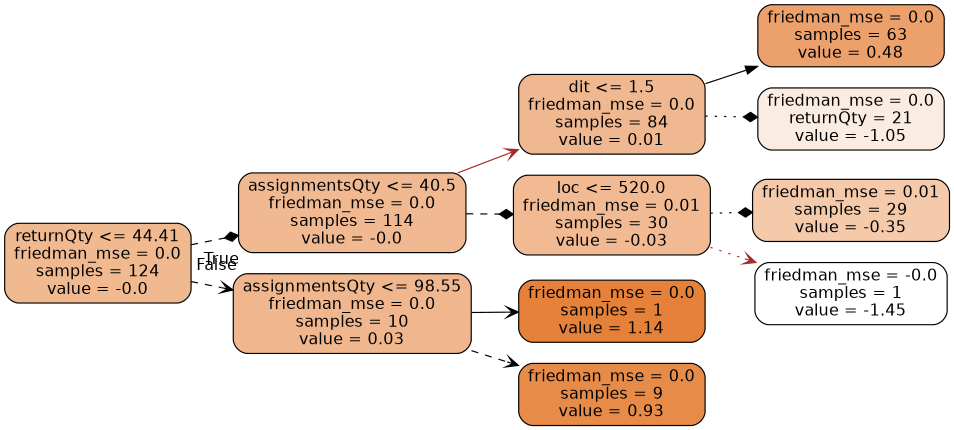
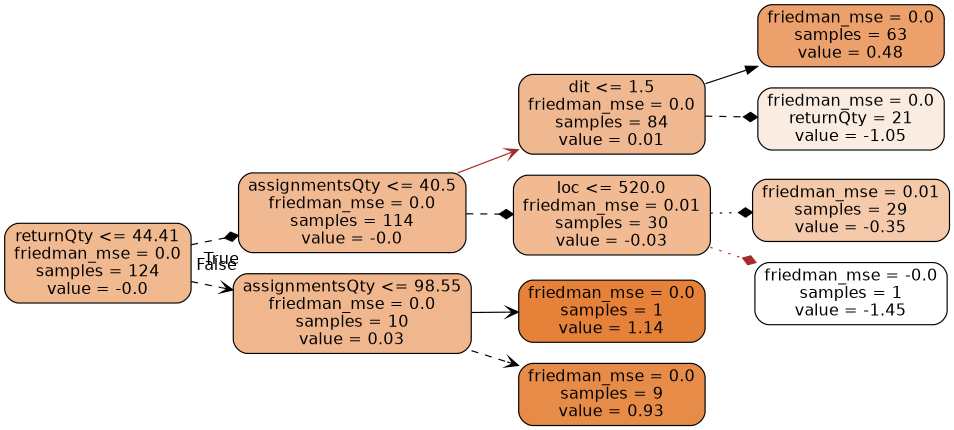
edge "dit <= 1.5 friedman_mse = 0.0 samples = 84 value = 0.01" -> "friedman_mse = 0.0 returnQty = 21 value = -1.05": style dotted -> dashed
edge "loc <= 520.0 friedman_mse = 0.01 samples = 30 value = -0.03" -> "friedman_mse = -0.0 samples = 1 value = -1.45": arrowhead vee -> diamond
